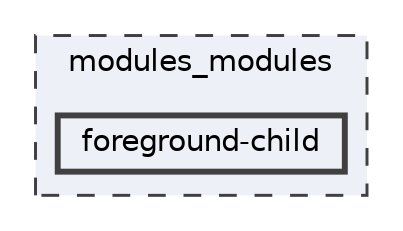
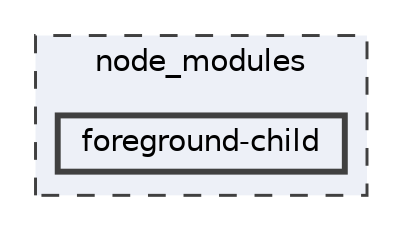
cluster "modules_modules": label "modules_modules" -> "node_modules"
